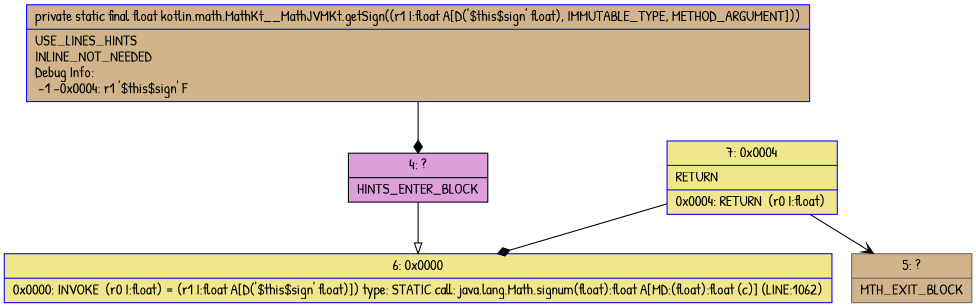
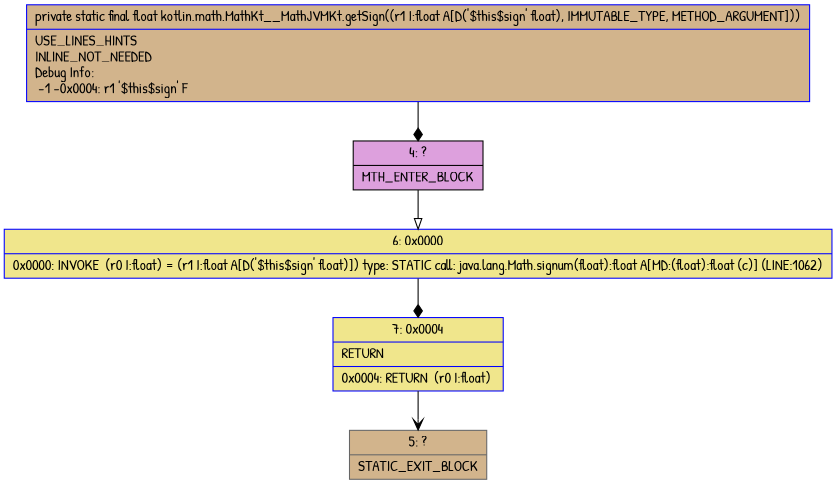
node "4: ?": text "HINTS_ENTER_BLOCK" -> "MTH_ENTER_BLOCK"
edge "7: 0x0004" -> "6: 0x0000": reversed
node "5: ?": text "MTH_EXIT_BLOCK" -> "STATIC_EXIT_BLOCK"
